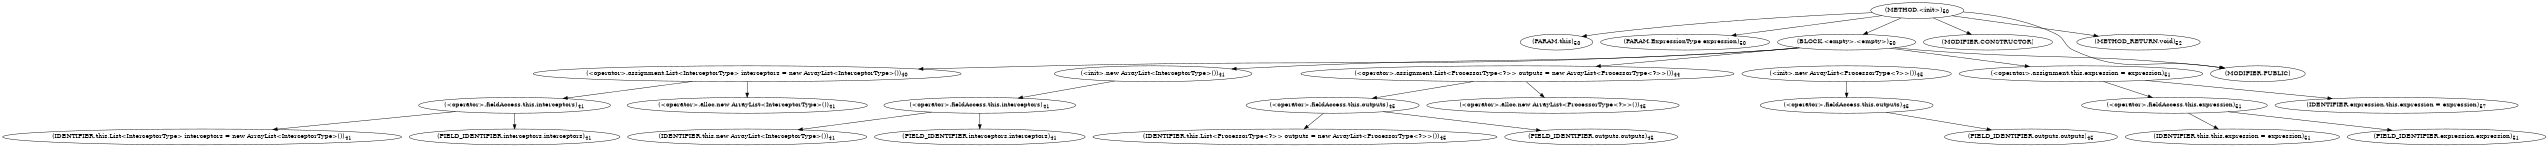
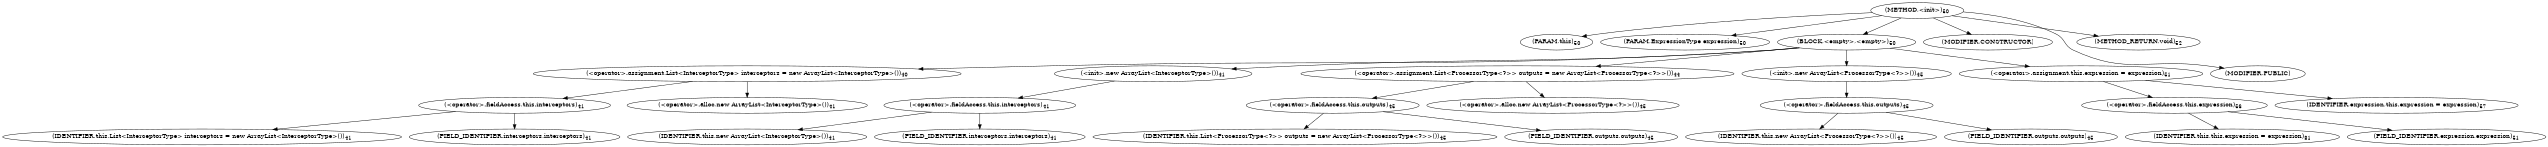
edge "(BLOCK,<empty>,<empty>)" -> "(MODIFIER,PUBLIC)": now "(BLOCK,<empty>,<empty>)" -> "(<init>,new ArrayList<ProcessorType<?>>())"
node "(<operator>.fieldAccess,this.expression)": text "51" -> "56"
node "(IDENTIFIER,this,this.expression = expression)": text "51" -> "81"
node "(IDENTIFIER,this,new ArrayList<ProcessorType<?>>())": added
